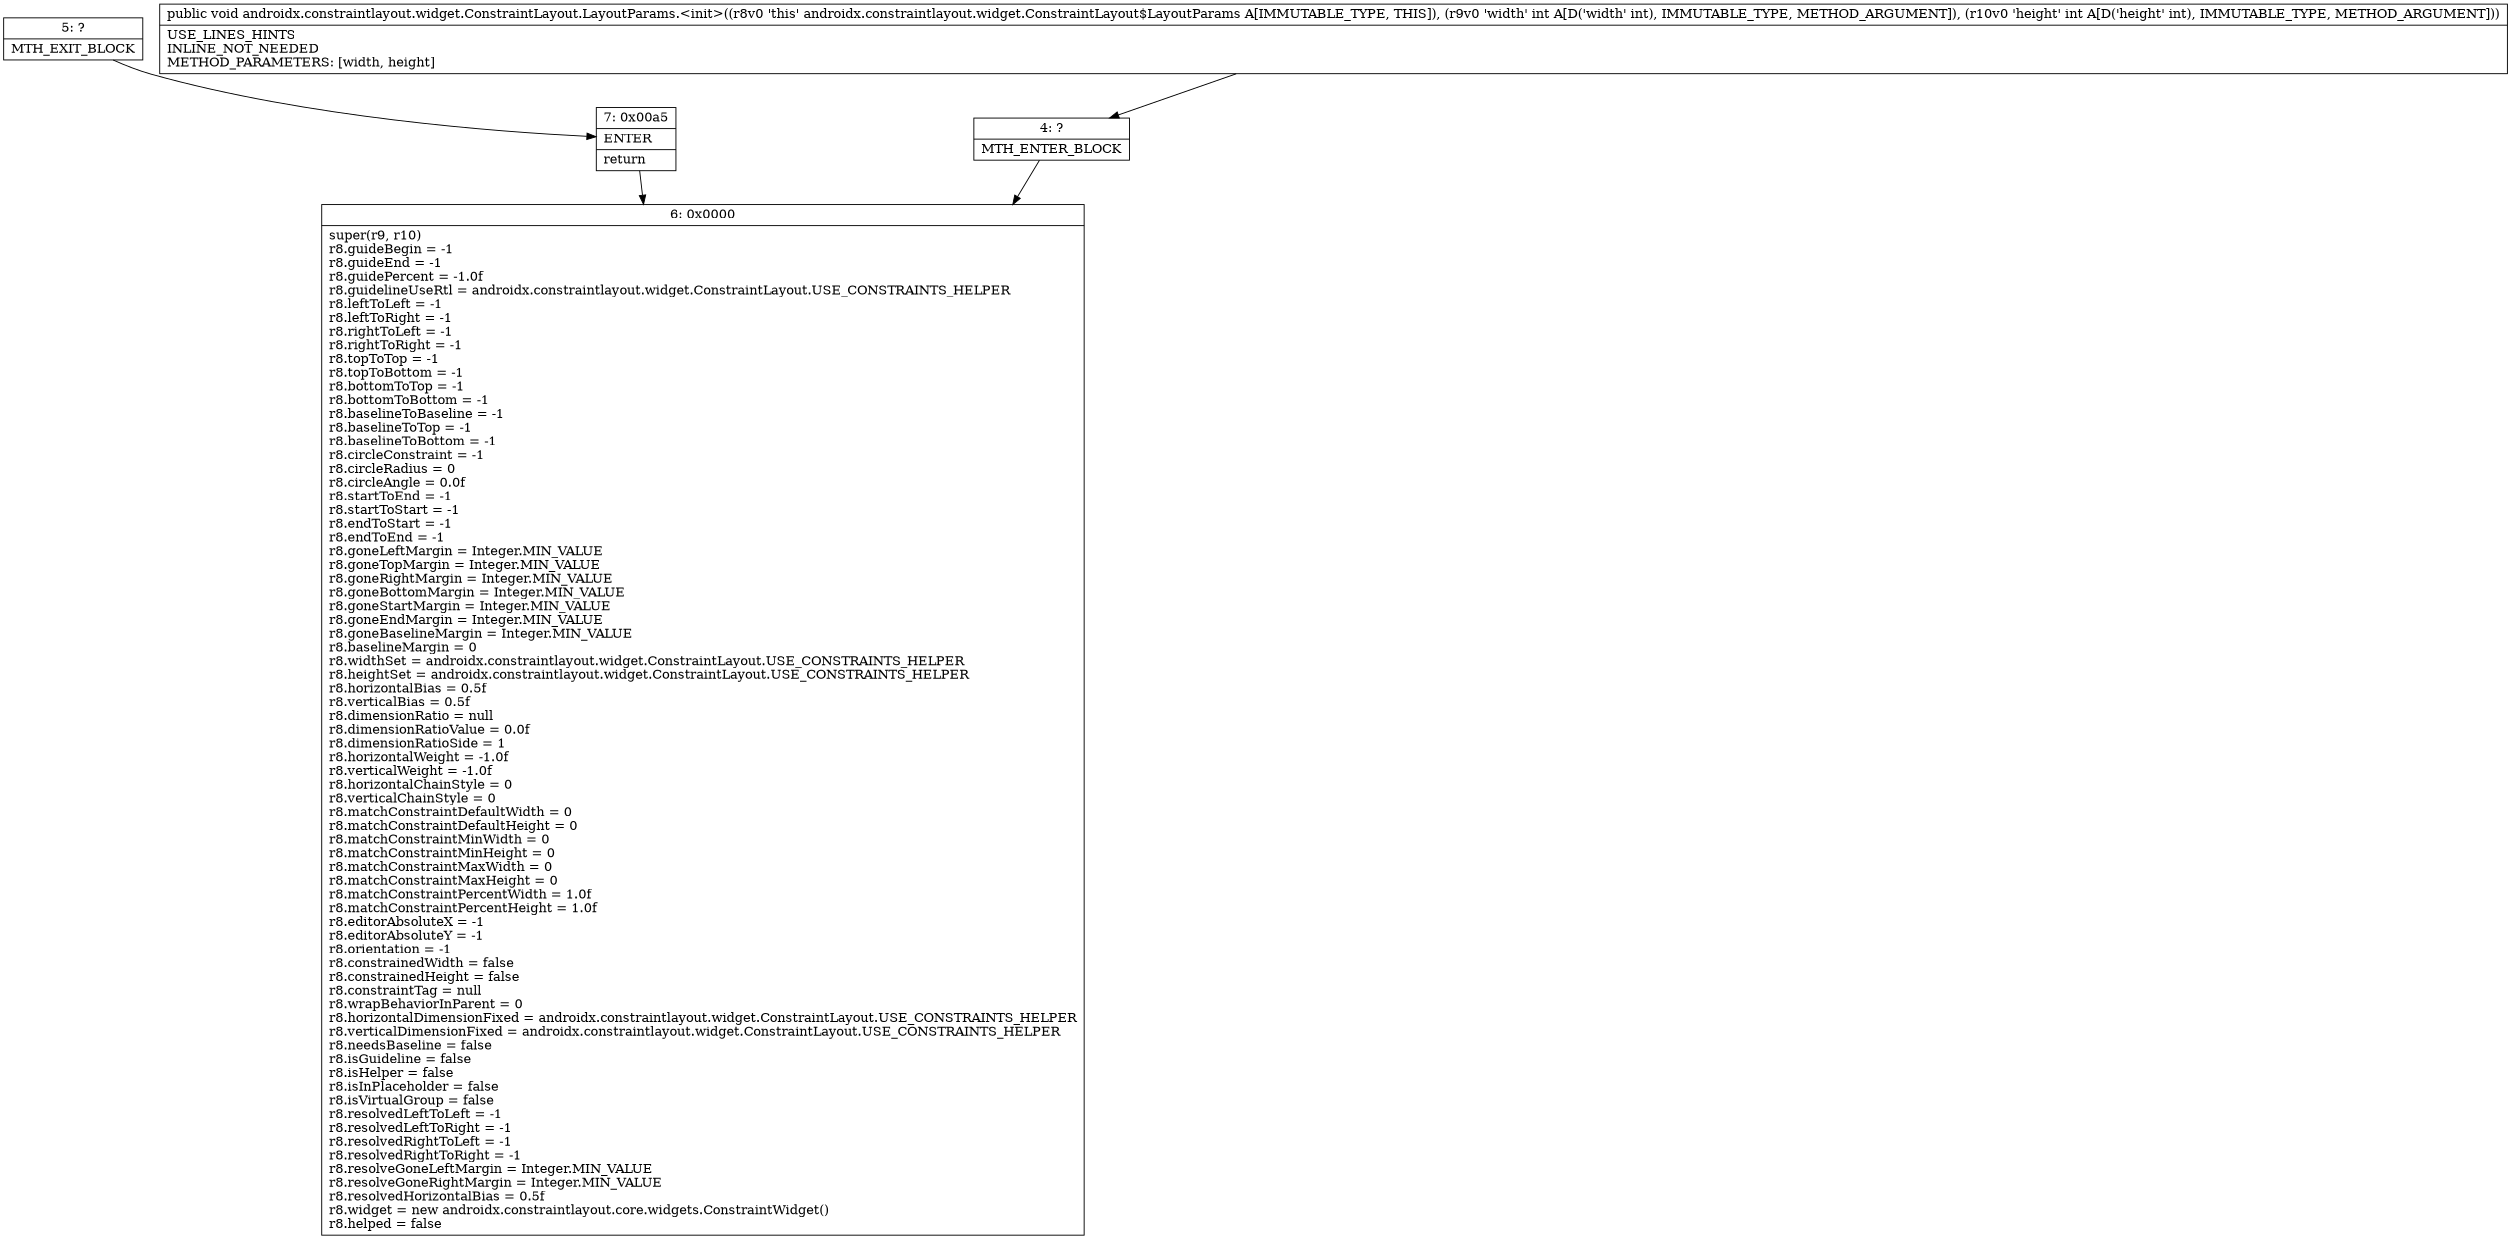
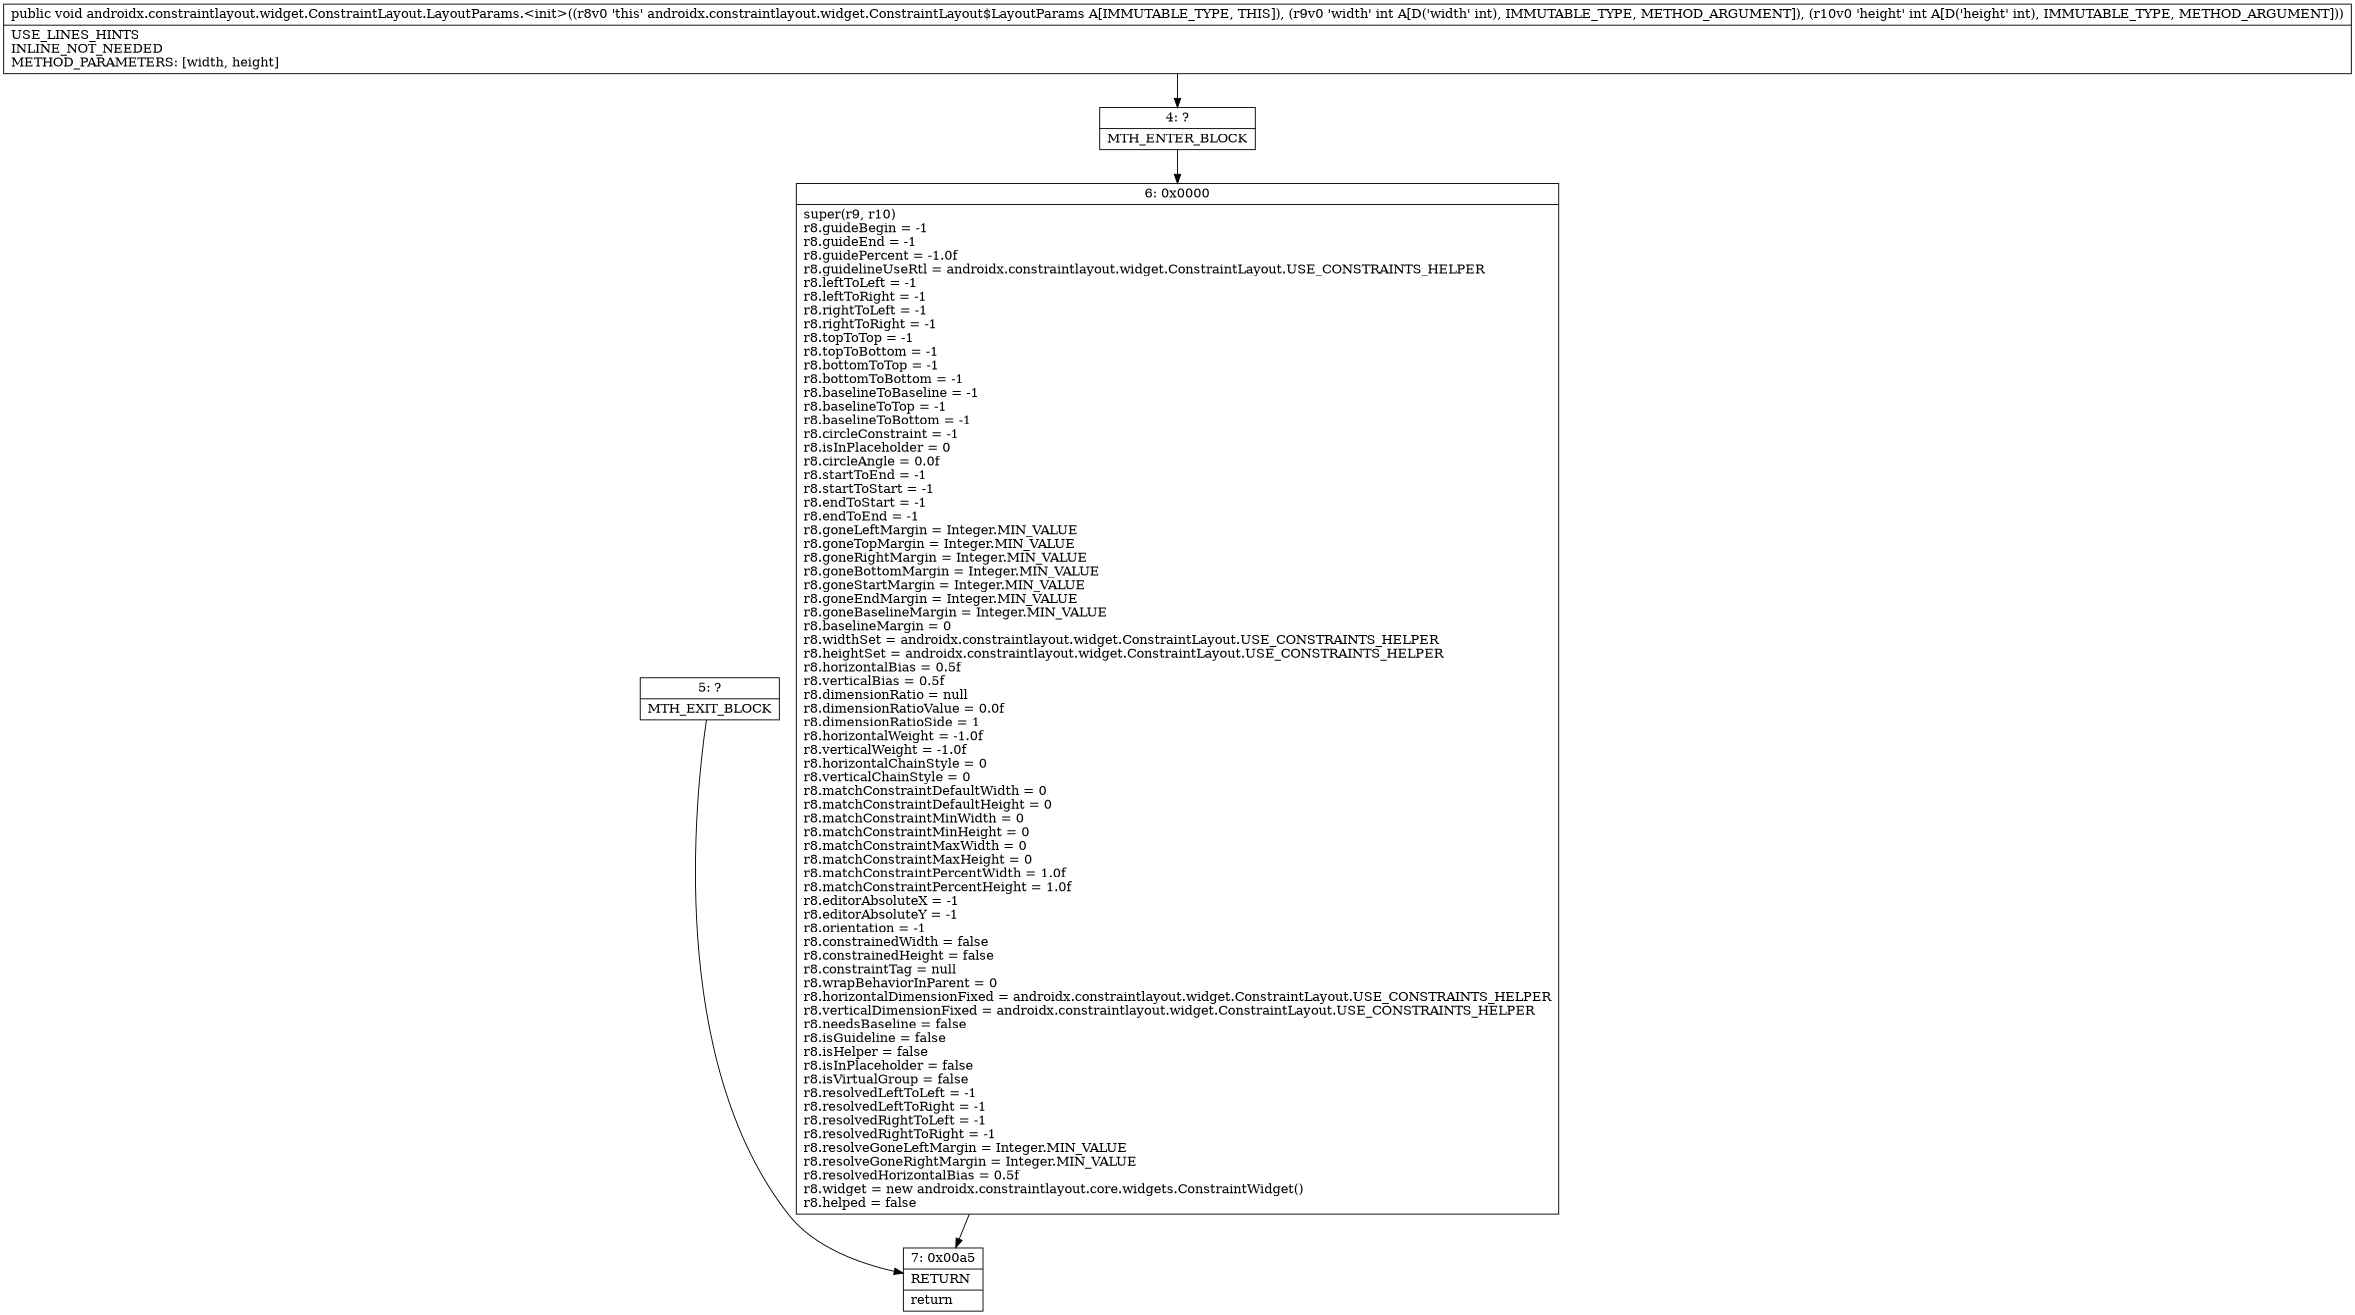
node "7: 0x00a5": text "ENTER" -> "RETURN"
edge "7: 0x00a5" -> "6: 0x0000": reversed
node "6: 0x0000": text "r8.circleRadius = 0" -> "r8.isInPlaceholder = 0"
